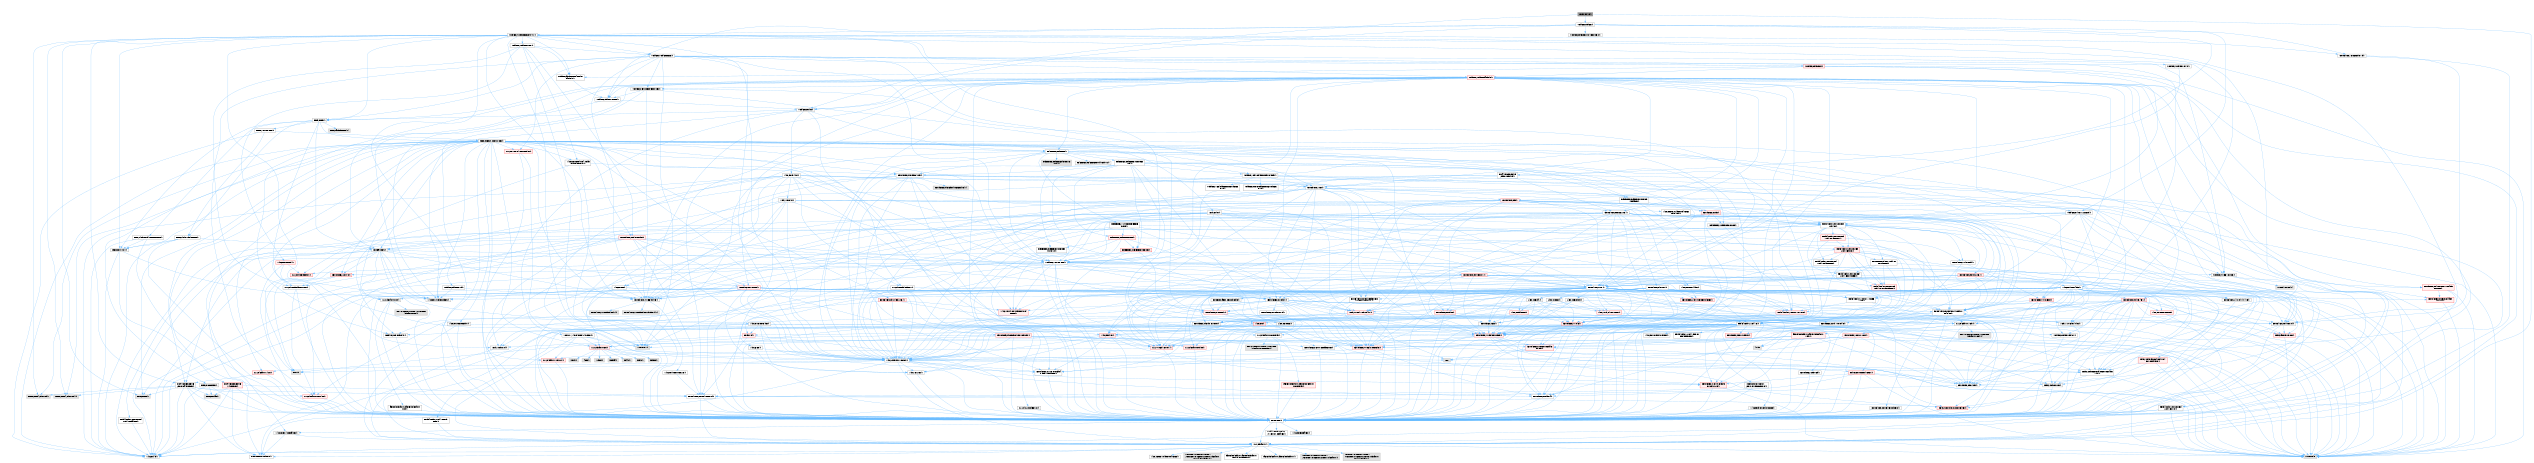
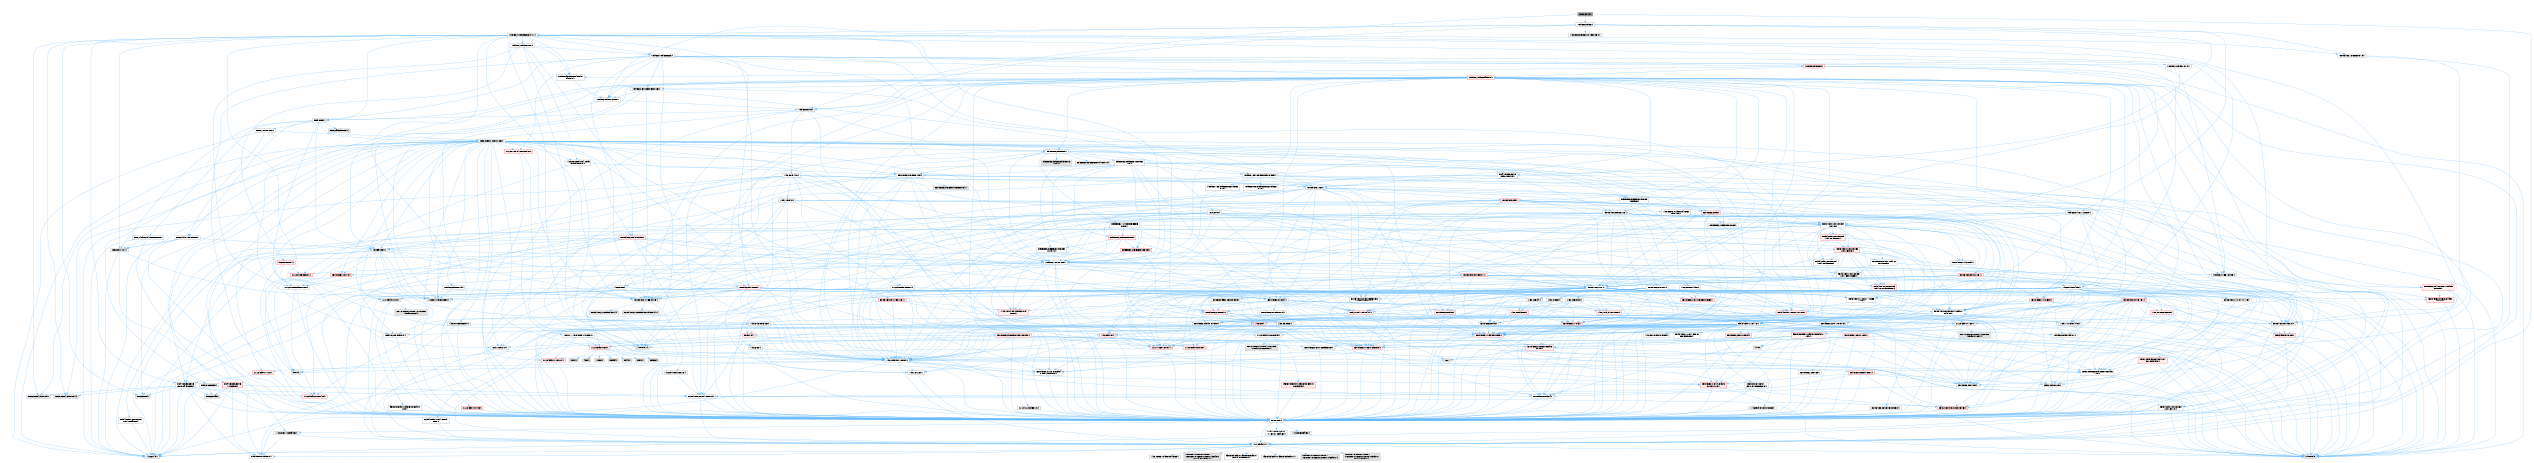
node "UnrealNames.inl": removed
node "Templates/Less.h": label "Templates/Less.h" -> "Templates/Script.h"
node "HAL/PlatformTime.h": added
